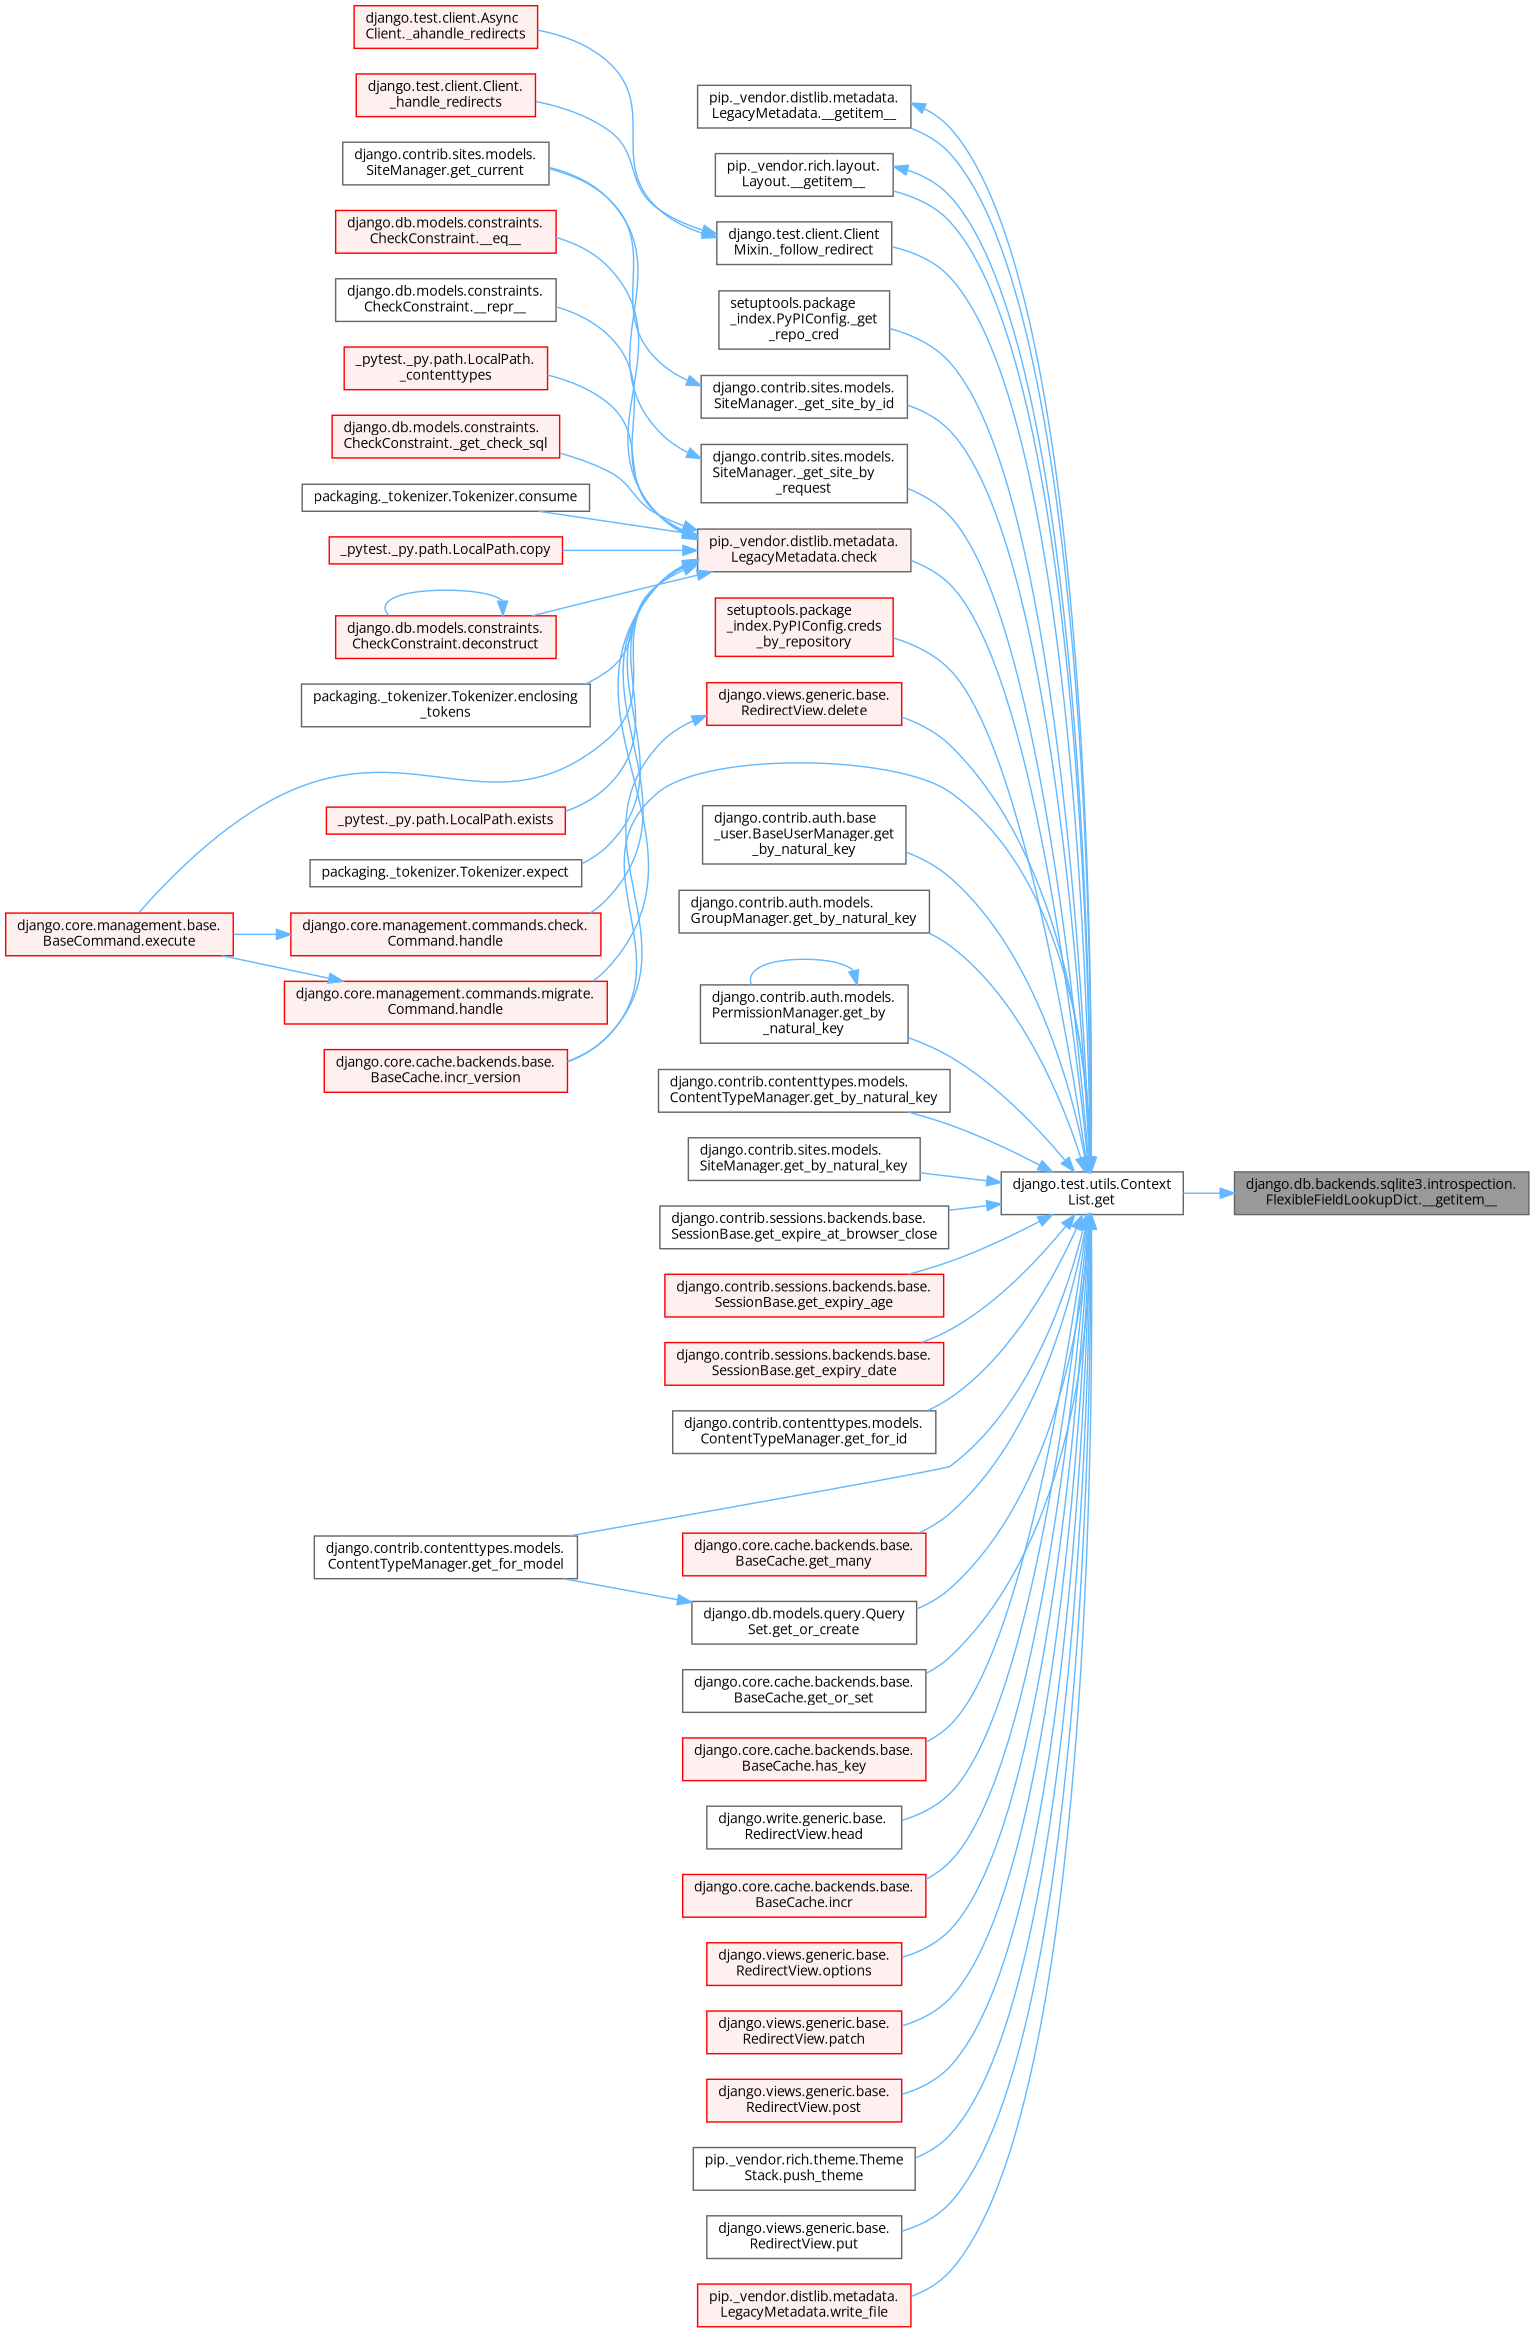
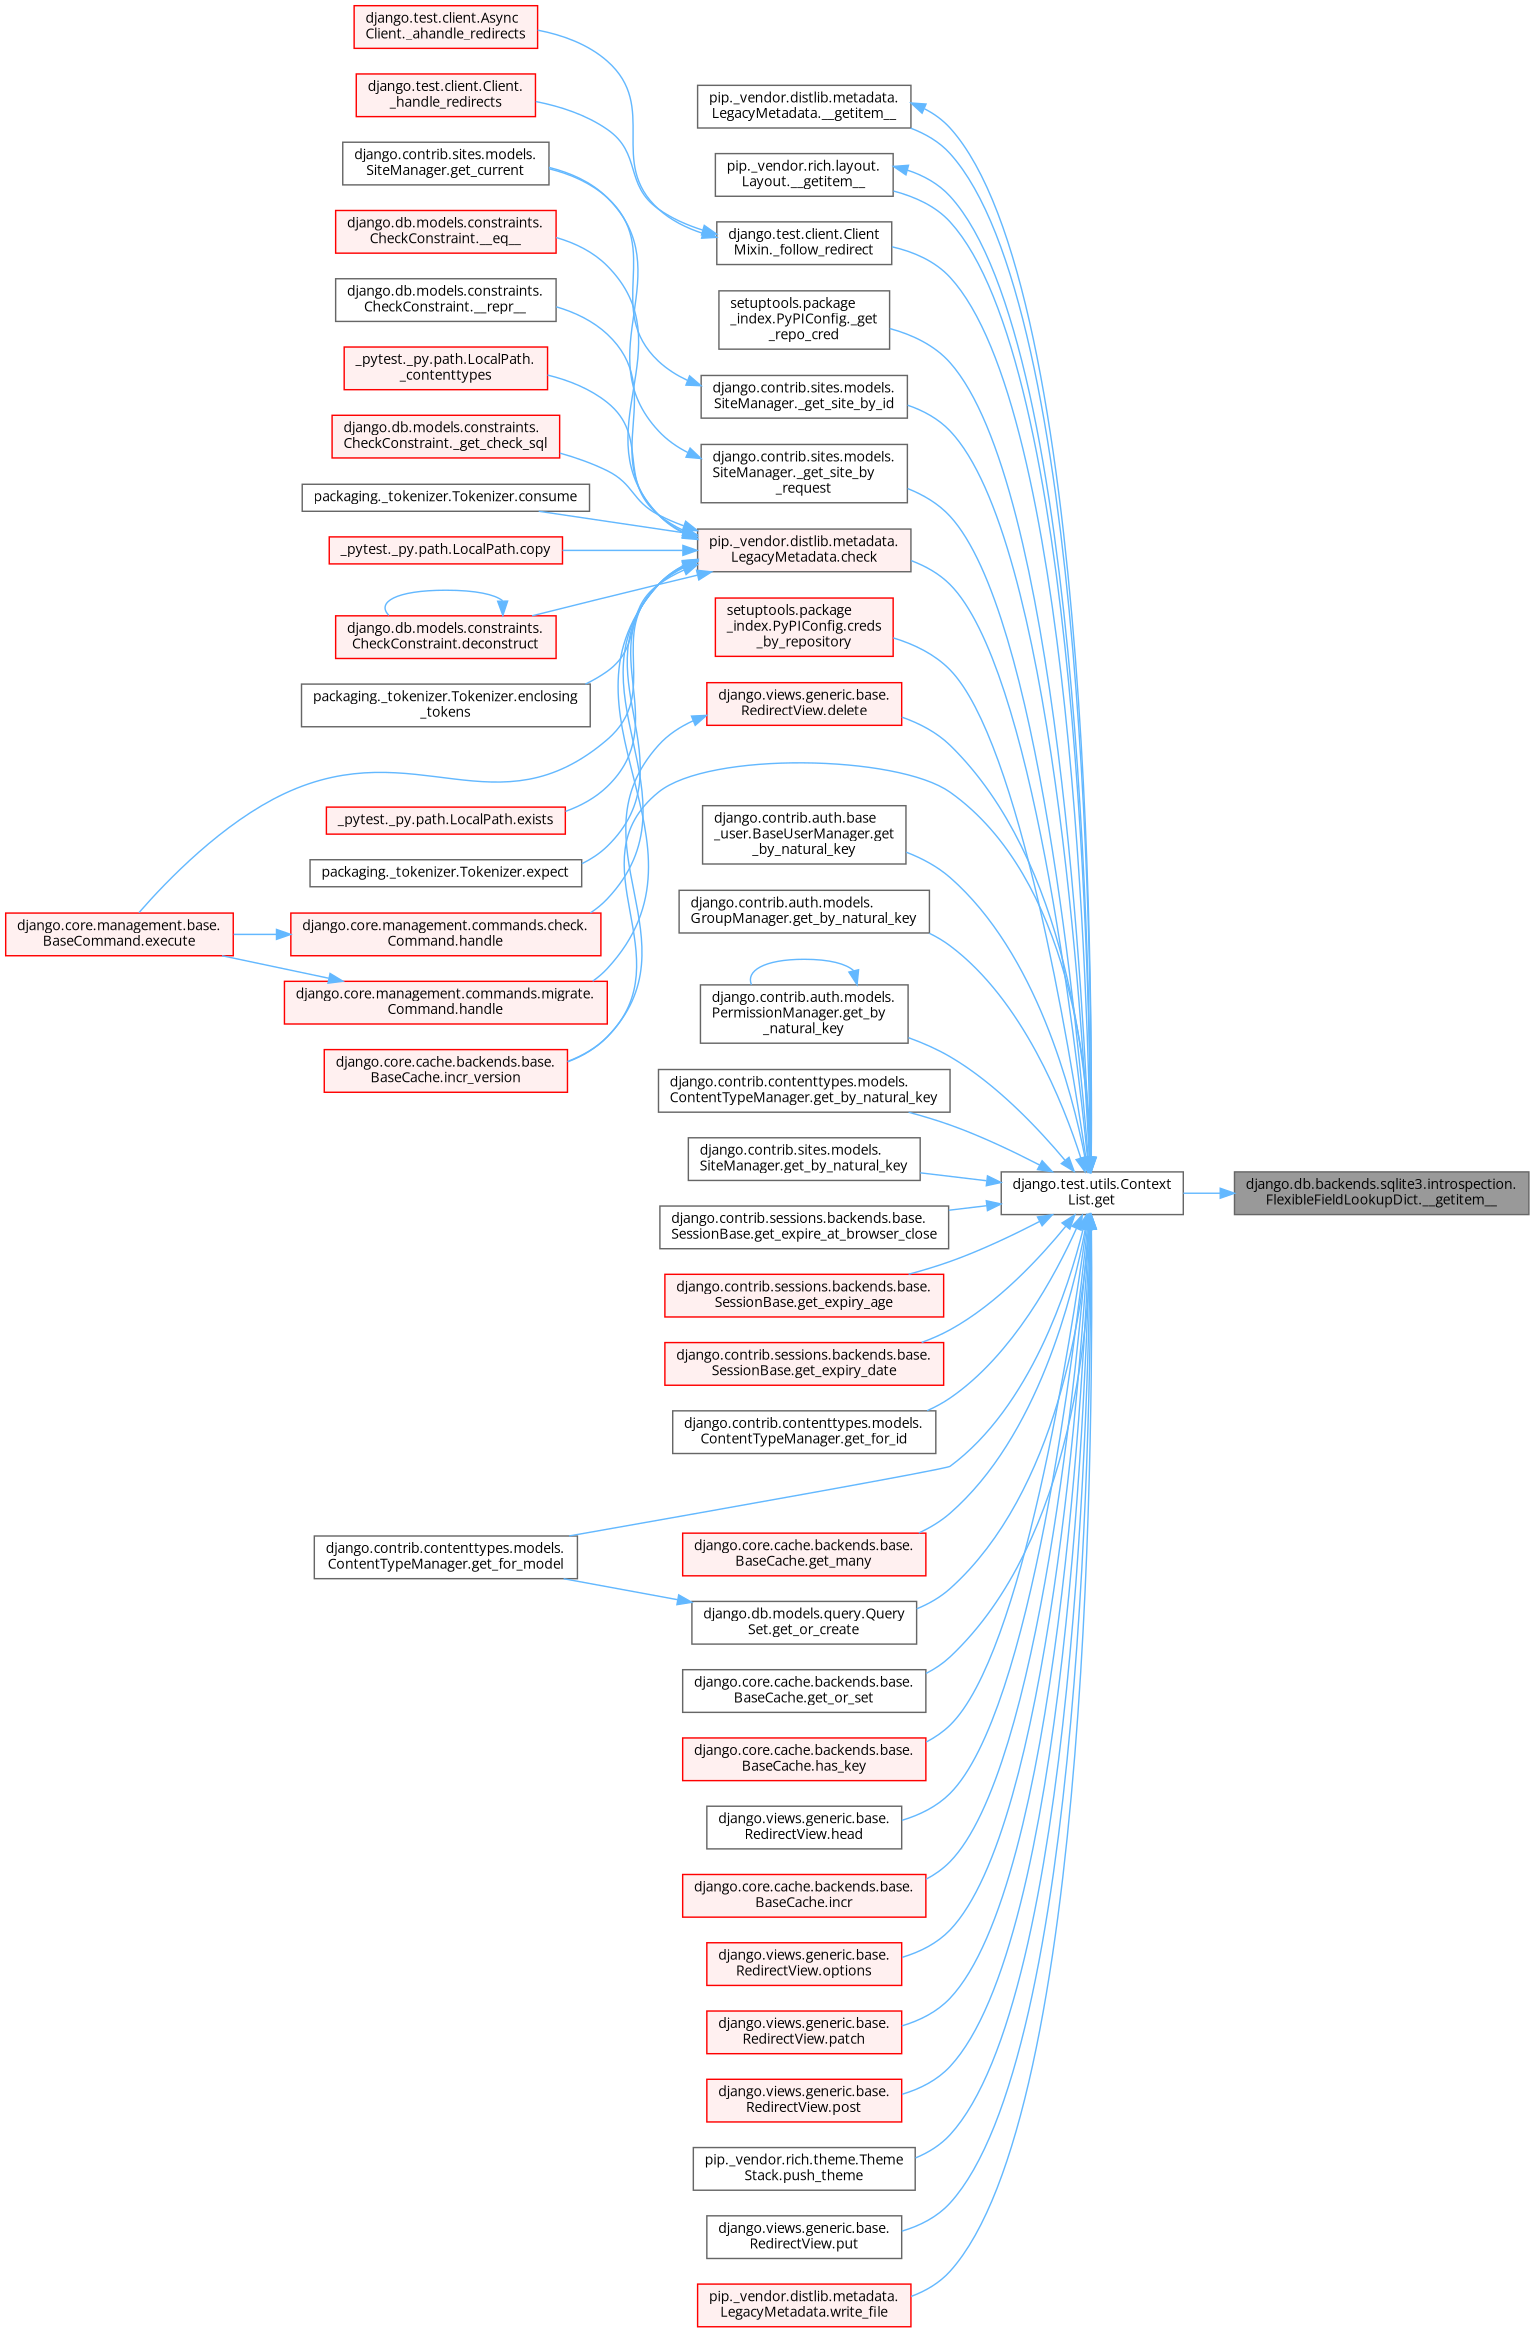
node "django.write.generic.base. RedirectView.head": label "django.write.generic.base. RedirectView.head" -> "django.views.generic.base. RedirectView.head"
